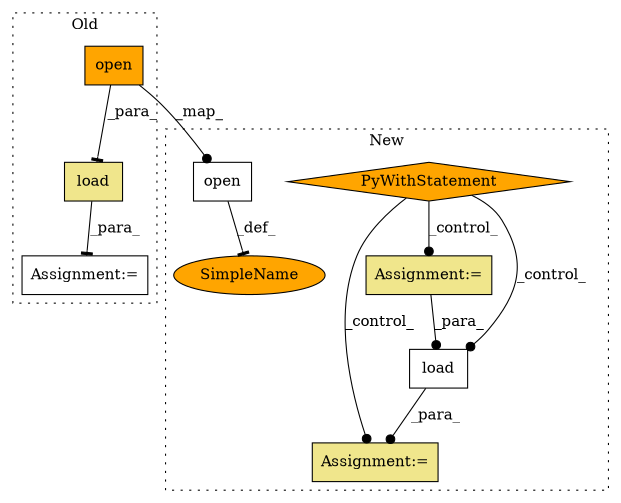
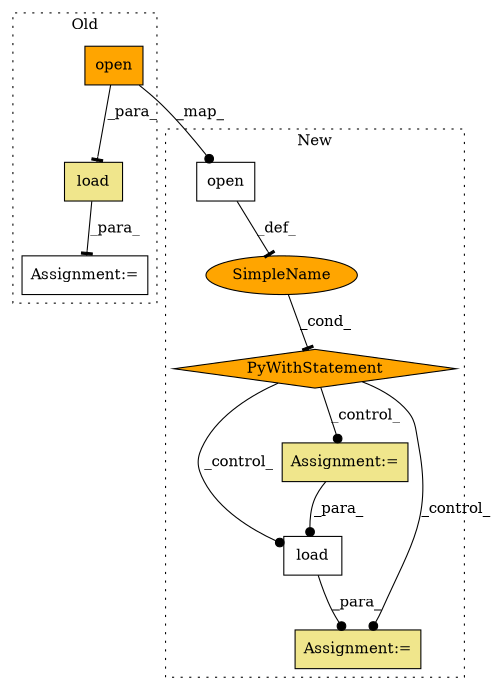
edge "SimpleName" -> "PyWithStatement": added, label "_cond_"
